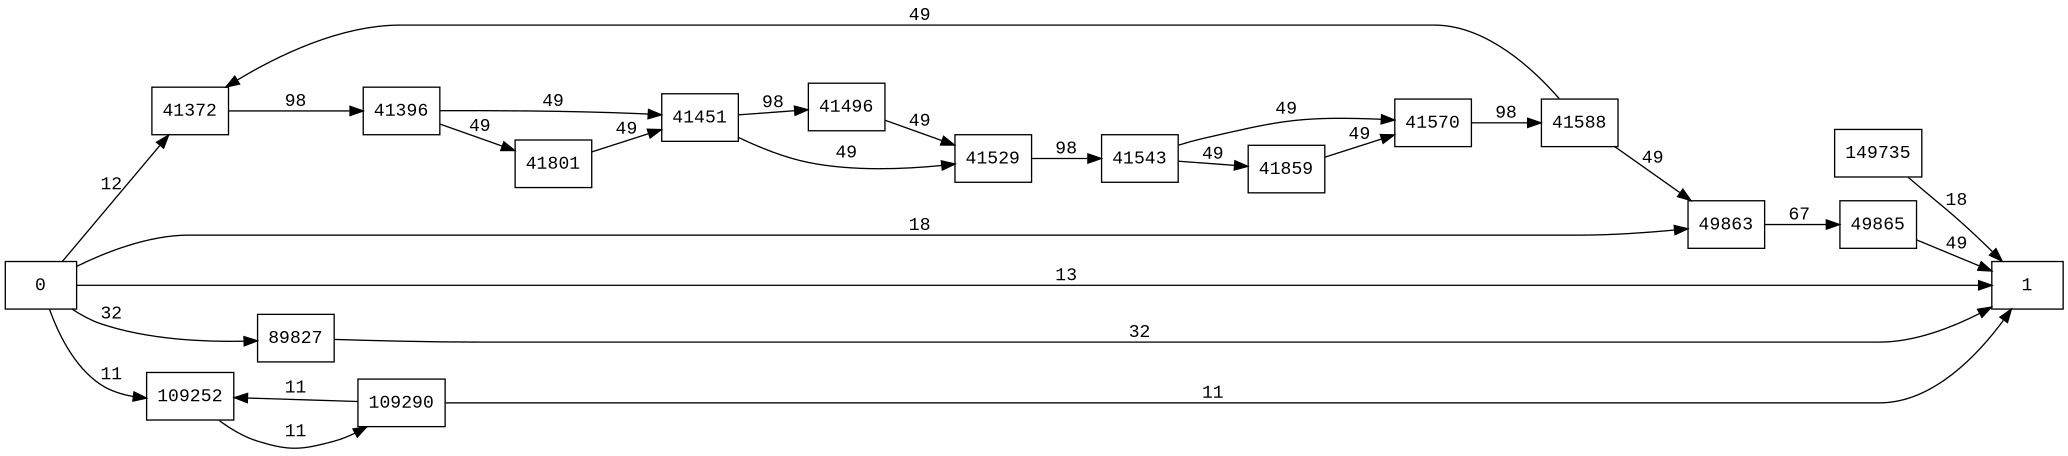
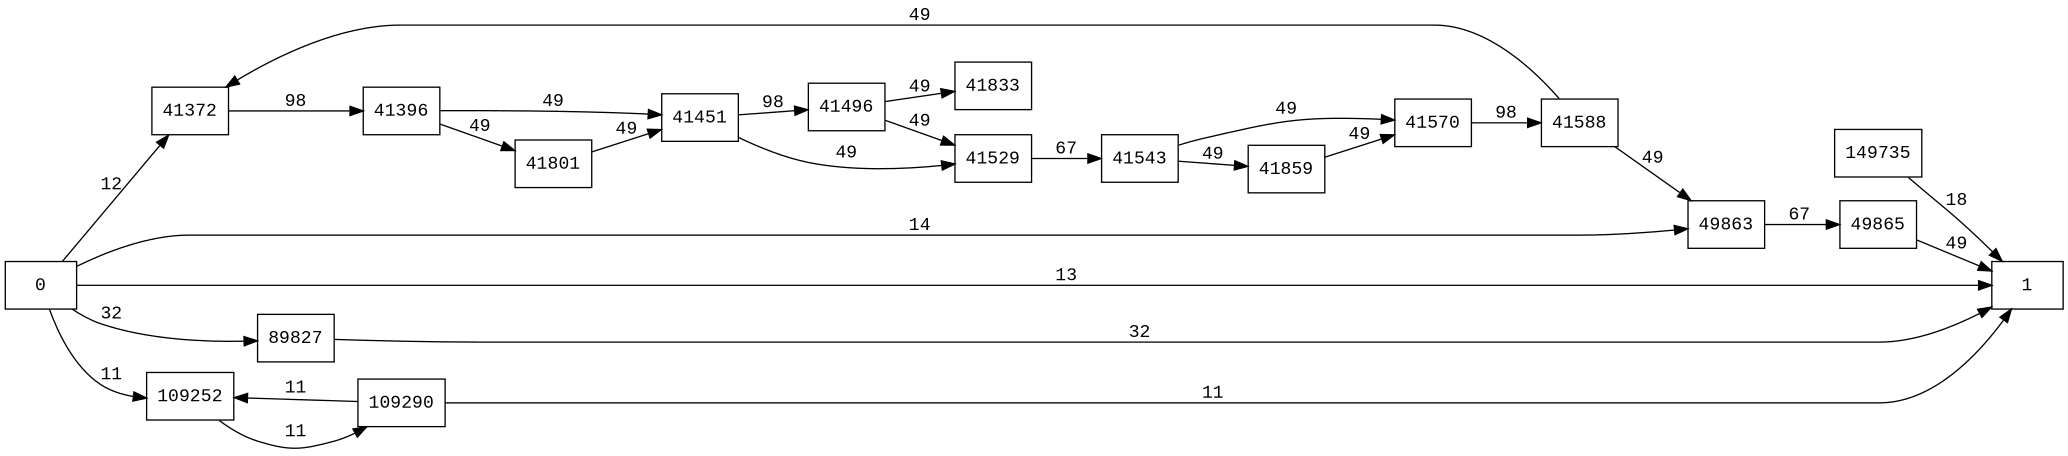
node "41833": added
edge "41529" -> "41543": label "98" -> "67"
edge "0" -> "49863": label "18" -> "14"
